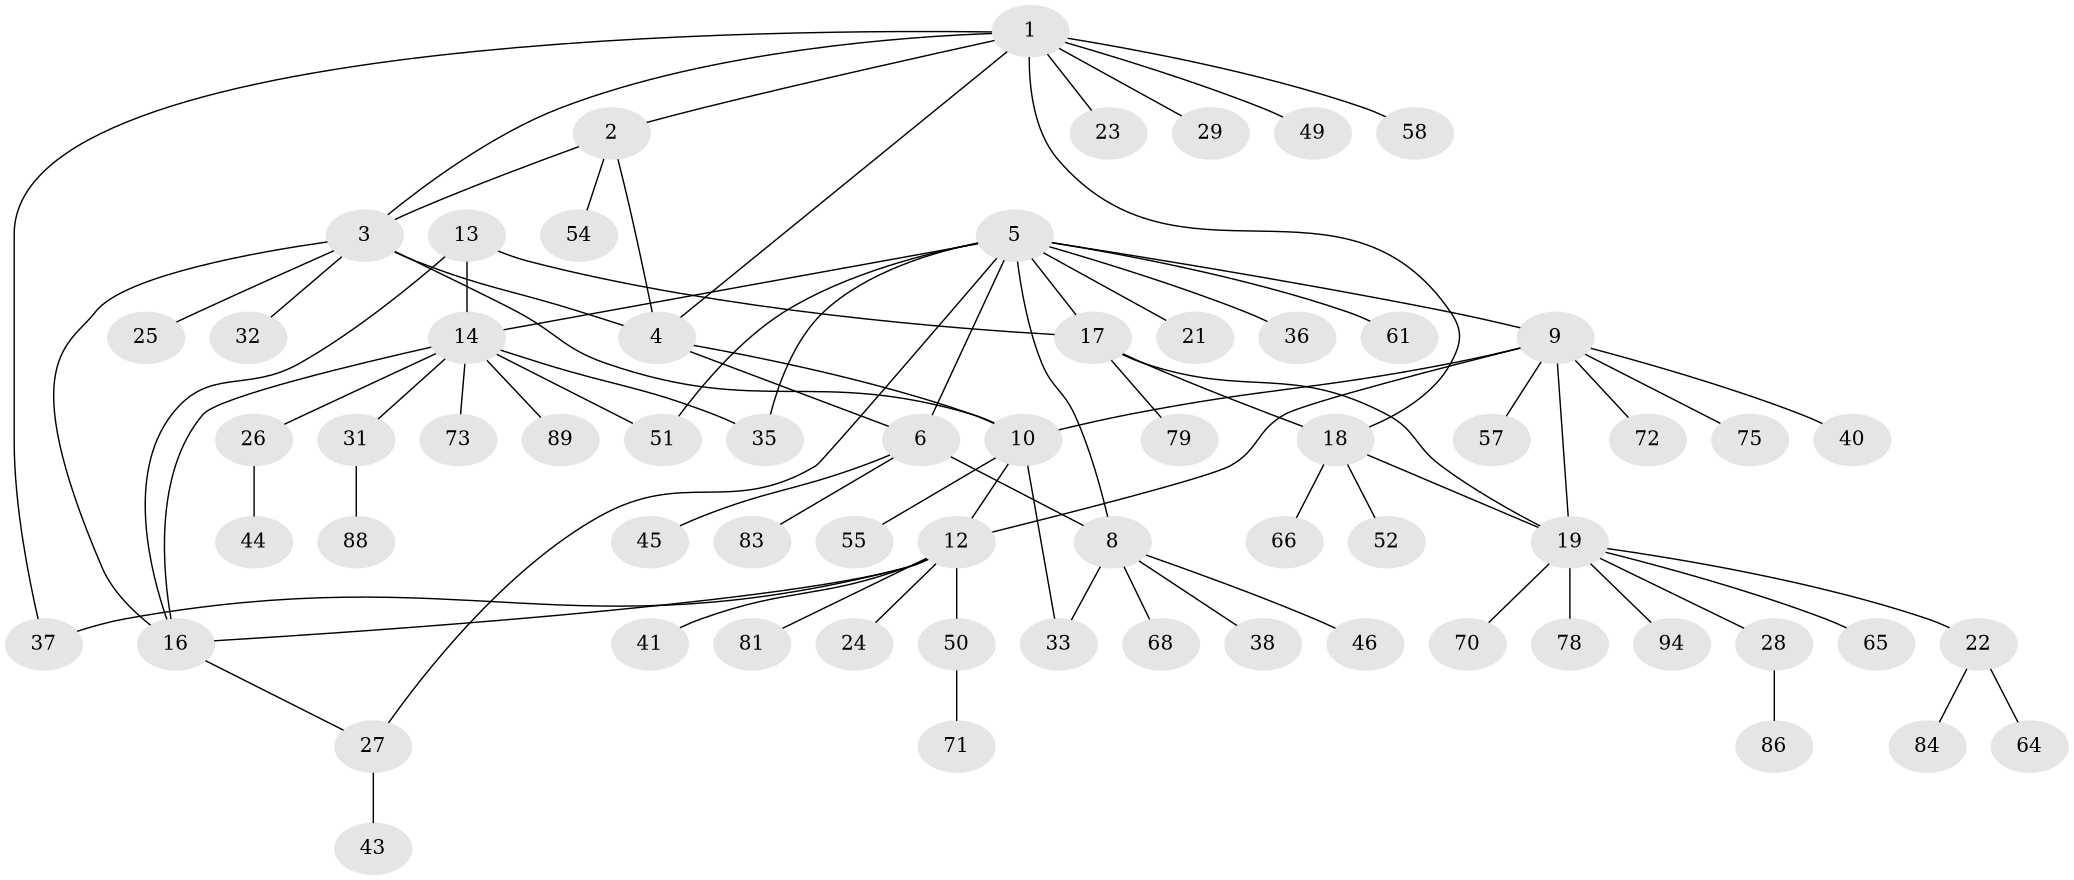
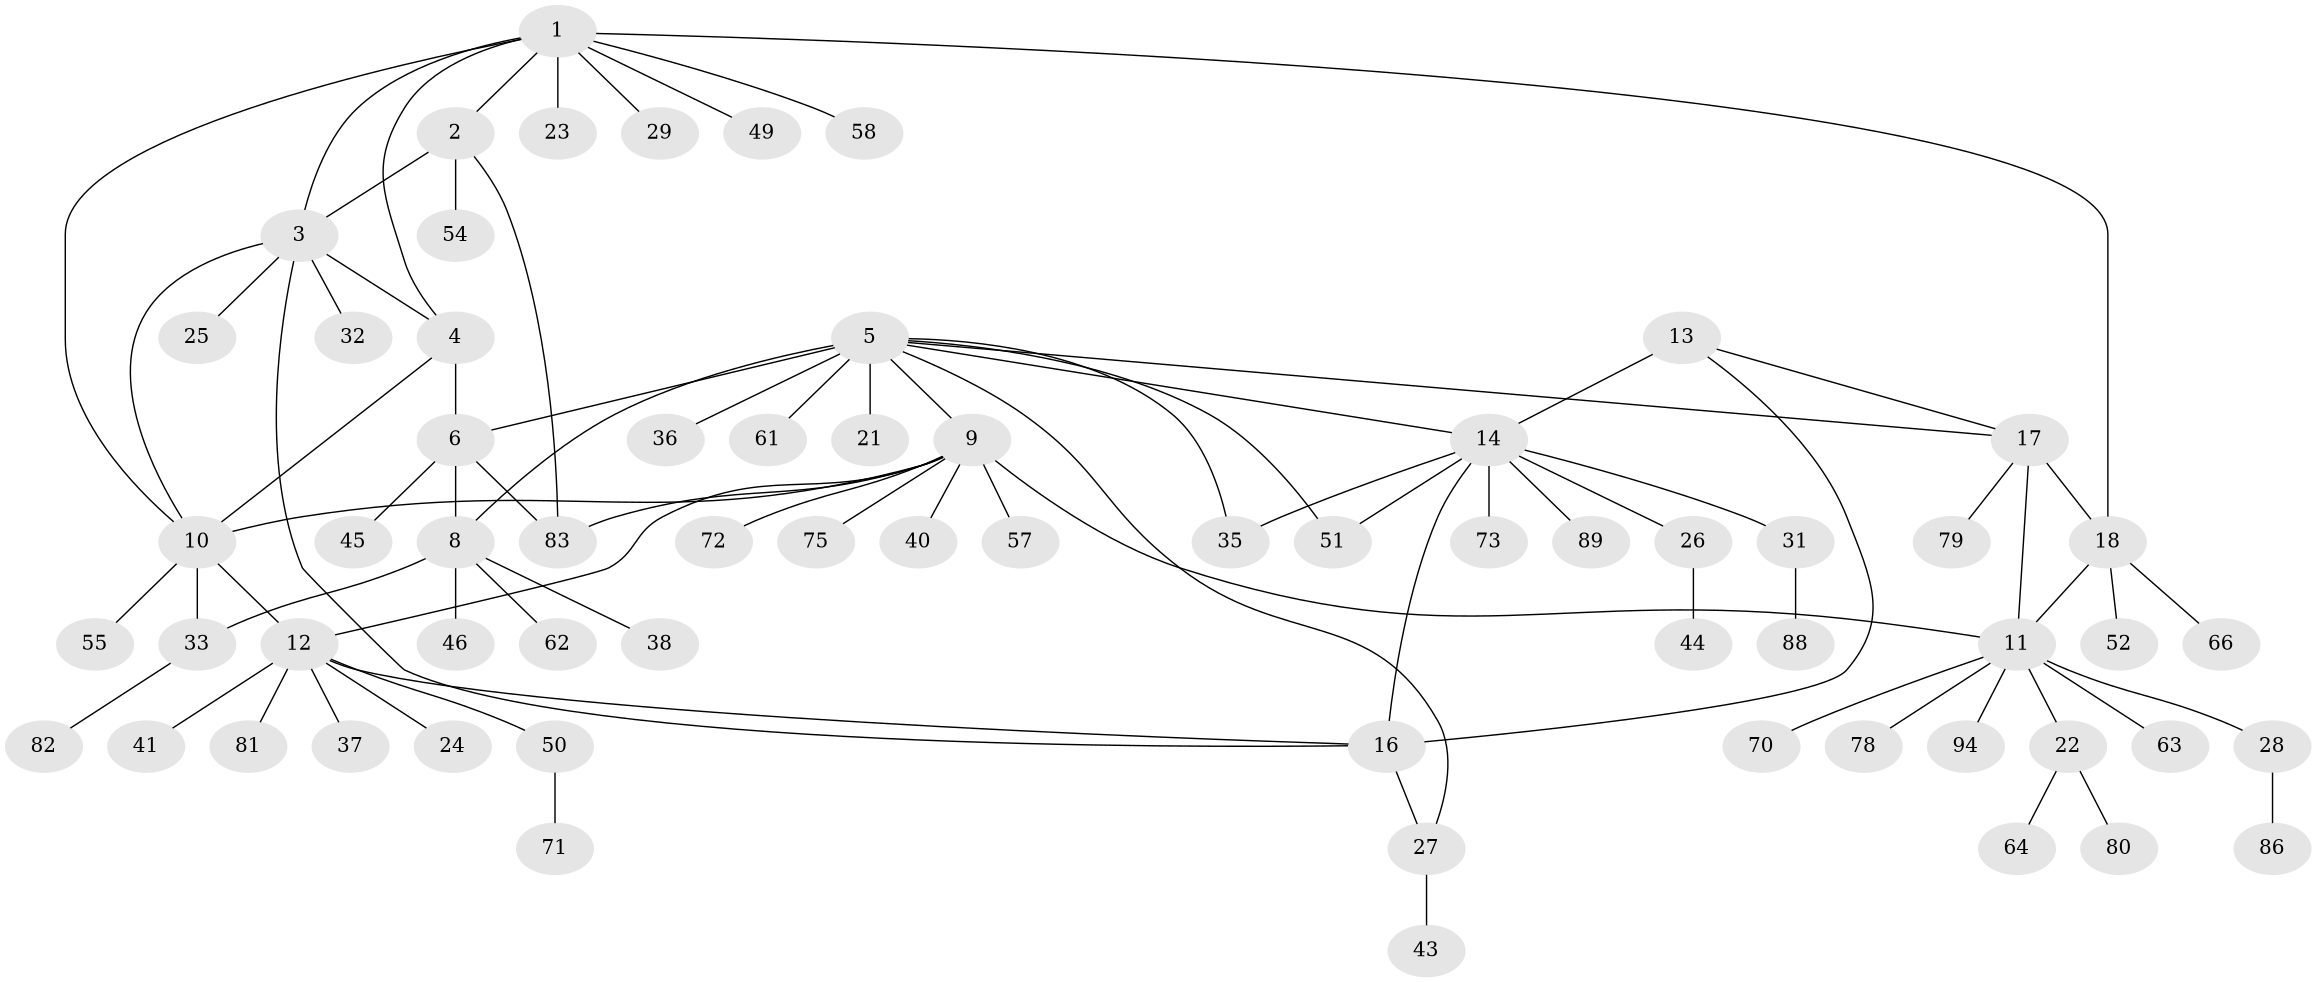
edge "1" -- "37": now "1" -- "10"
edge "2" -- "4": now "2" -- "83"
edge "9" -- "83": added
node "19": label "19" -> "11"
node "68": label "68" -> "62"
node "65": label "65" -> "63"
node "82": added
node "84": label "84" -> "80"
